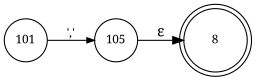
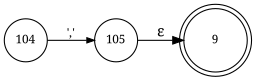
node "101": label "101" -> "104"
node "8": label "8" -> "9"
